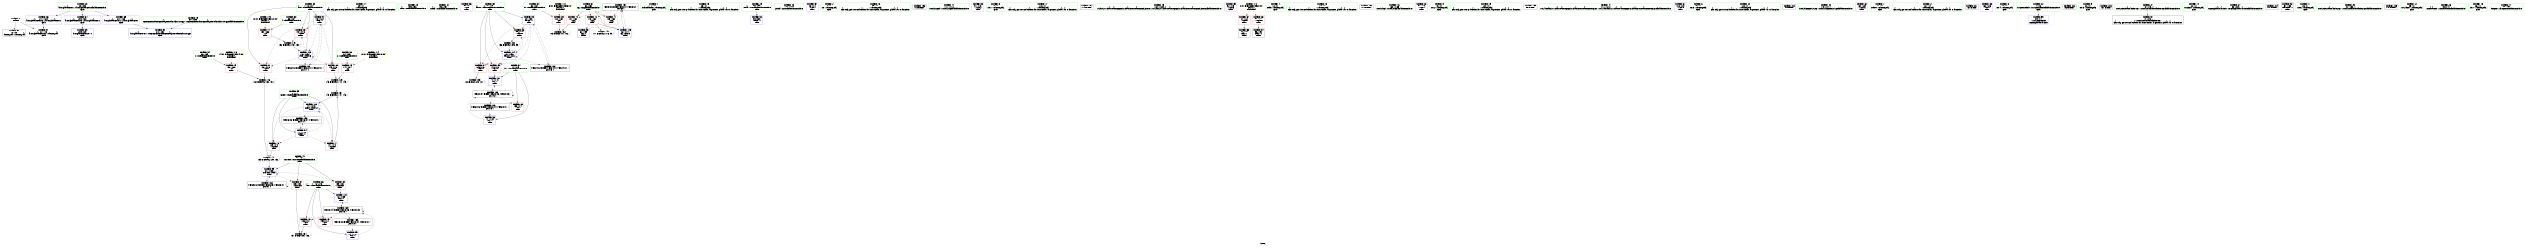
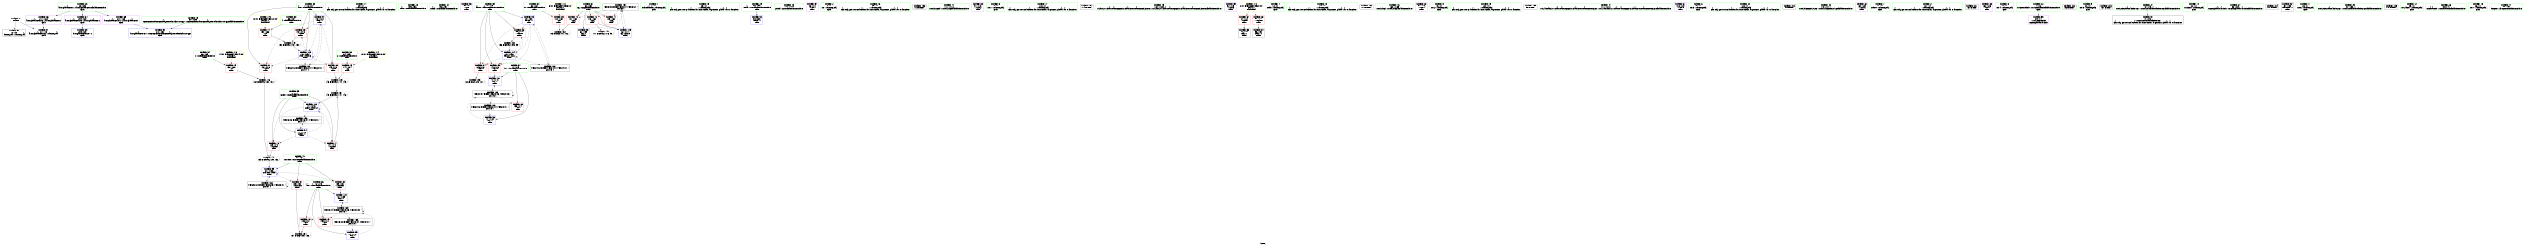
edge "NodeID: 72" -> "NodeID: 93": now "NodeID: 31" -> "NodeID: 93"
